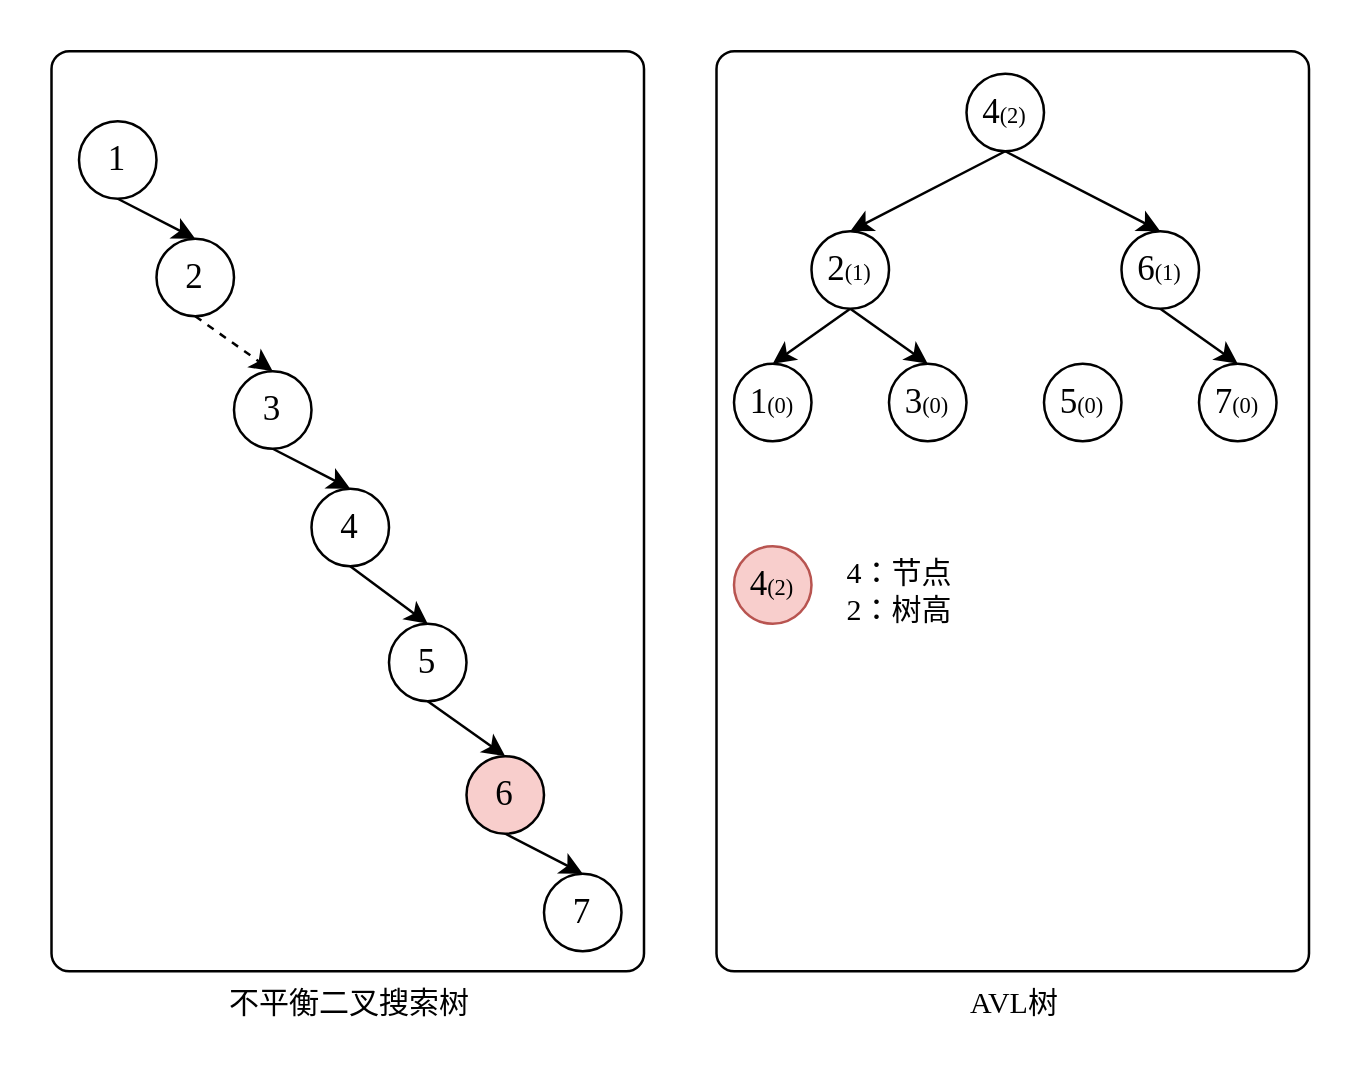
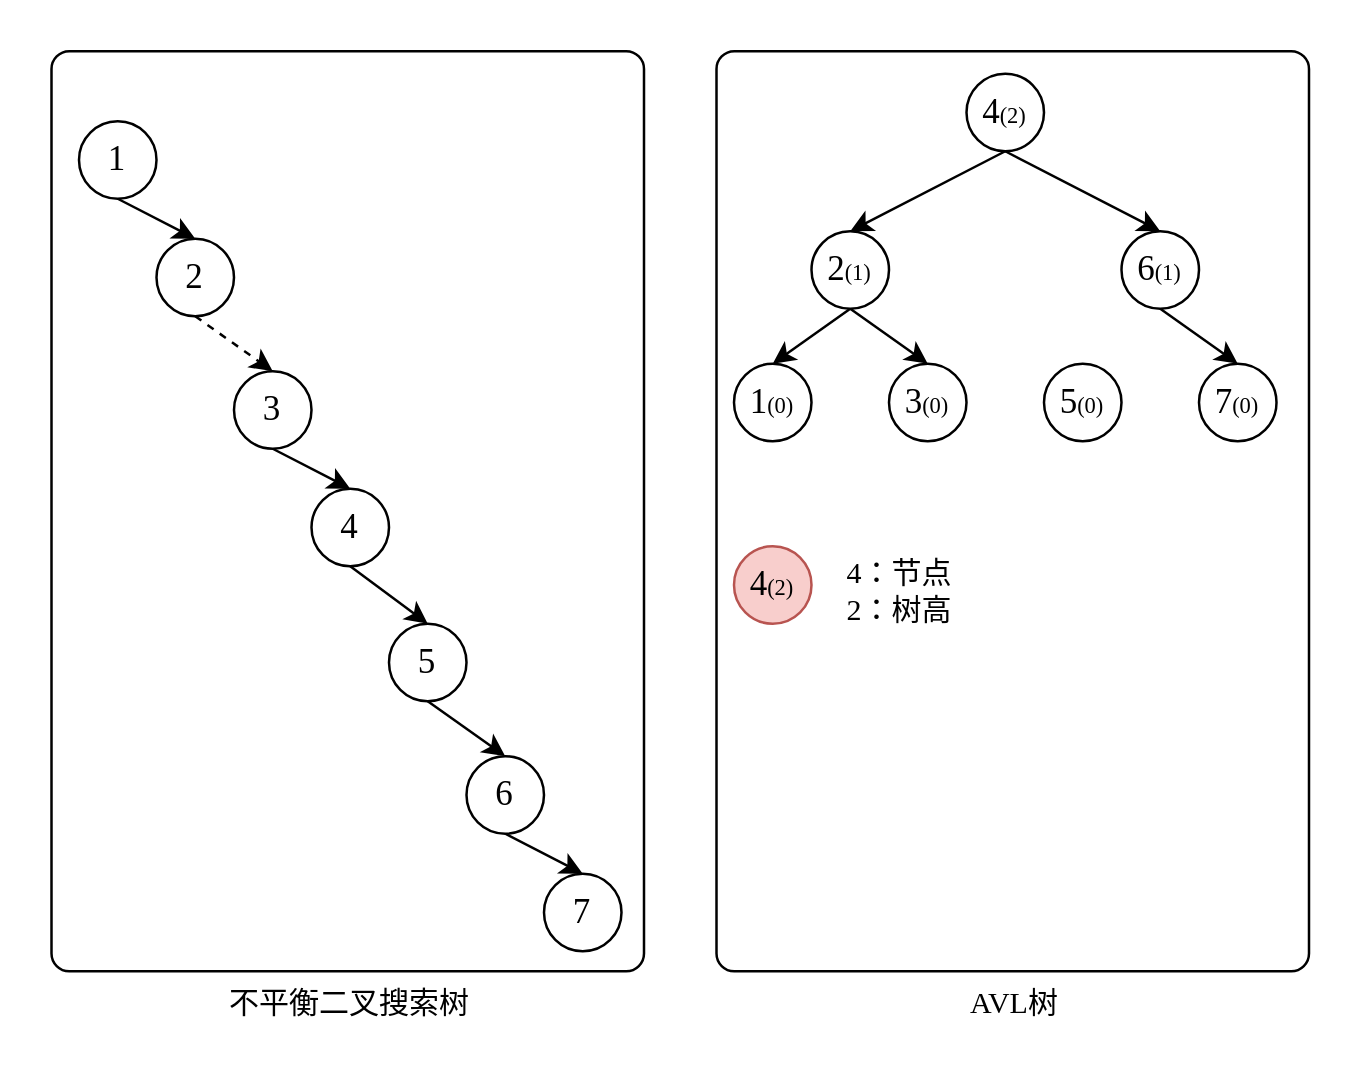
node "6": fillcolor #f8cecc -> #ffffff
